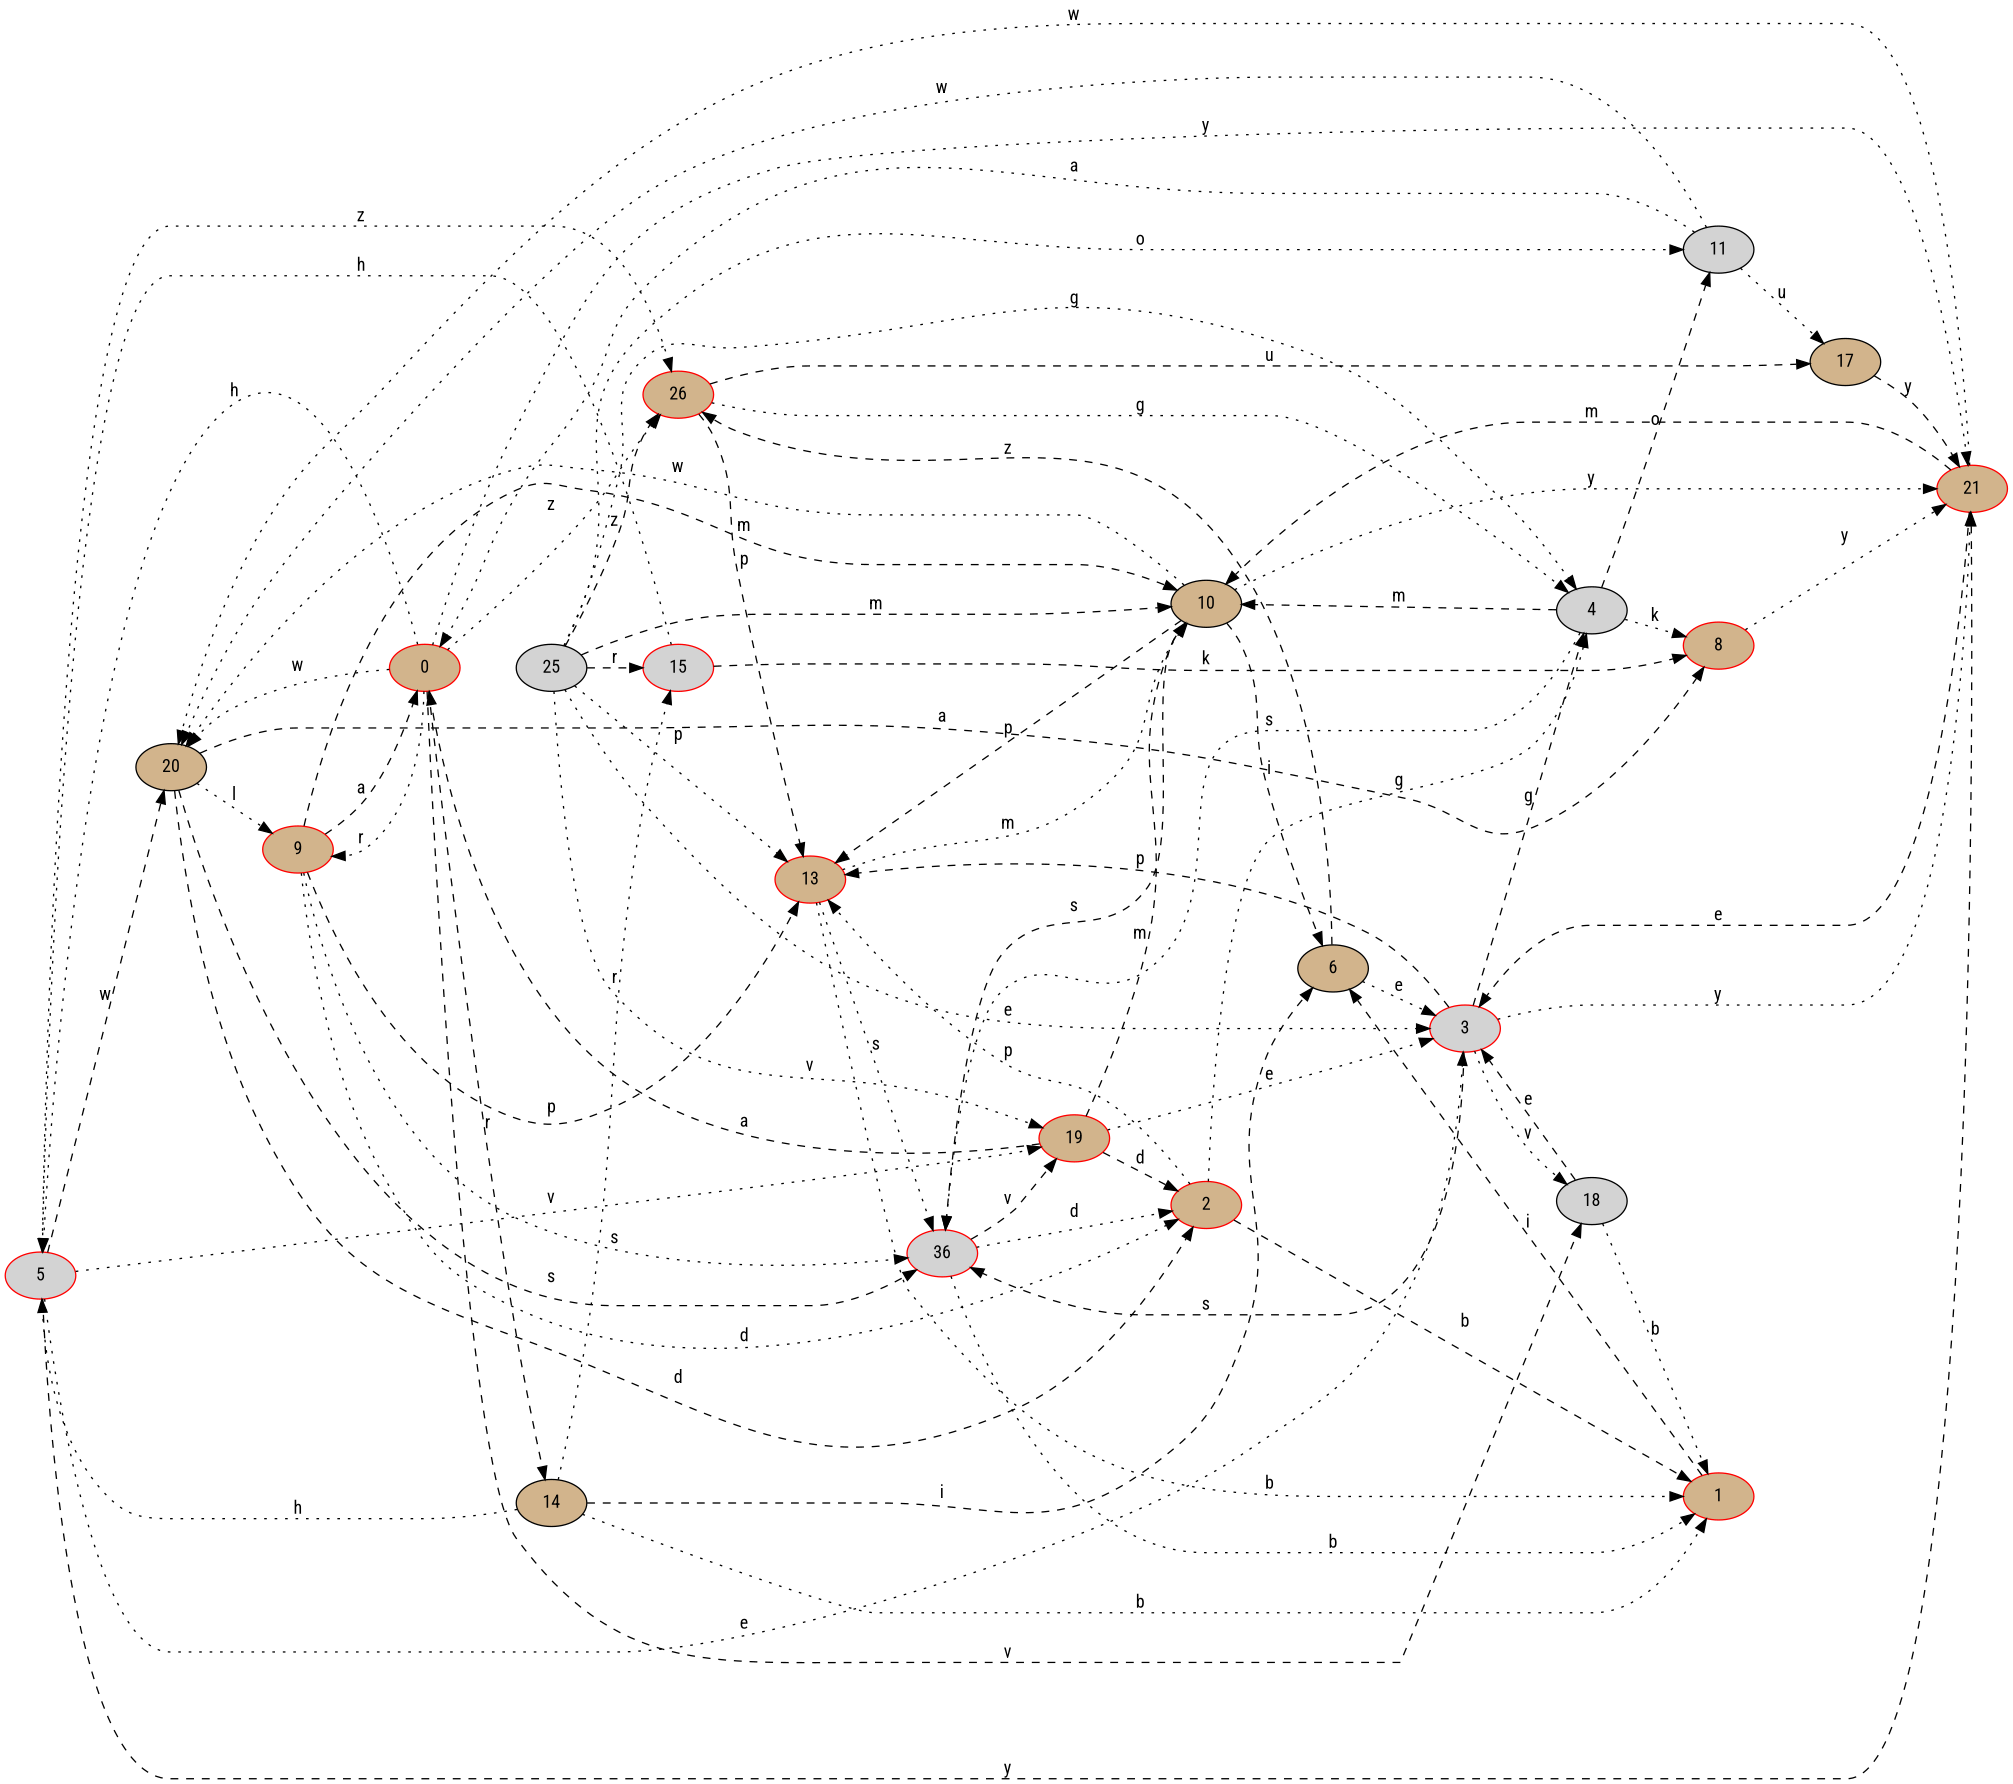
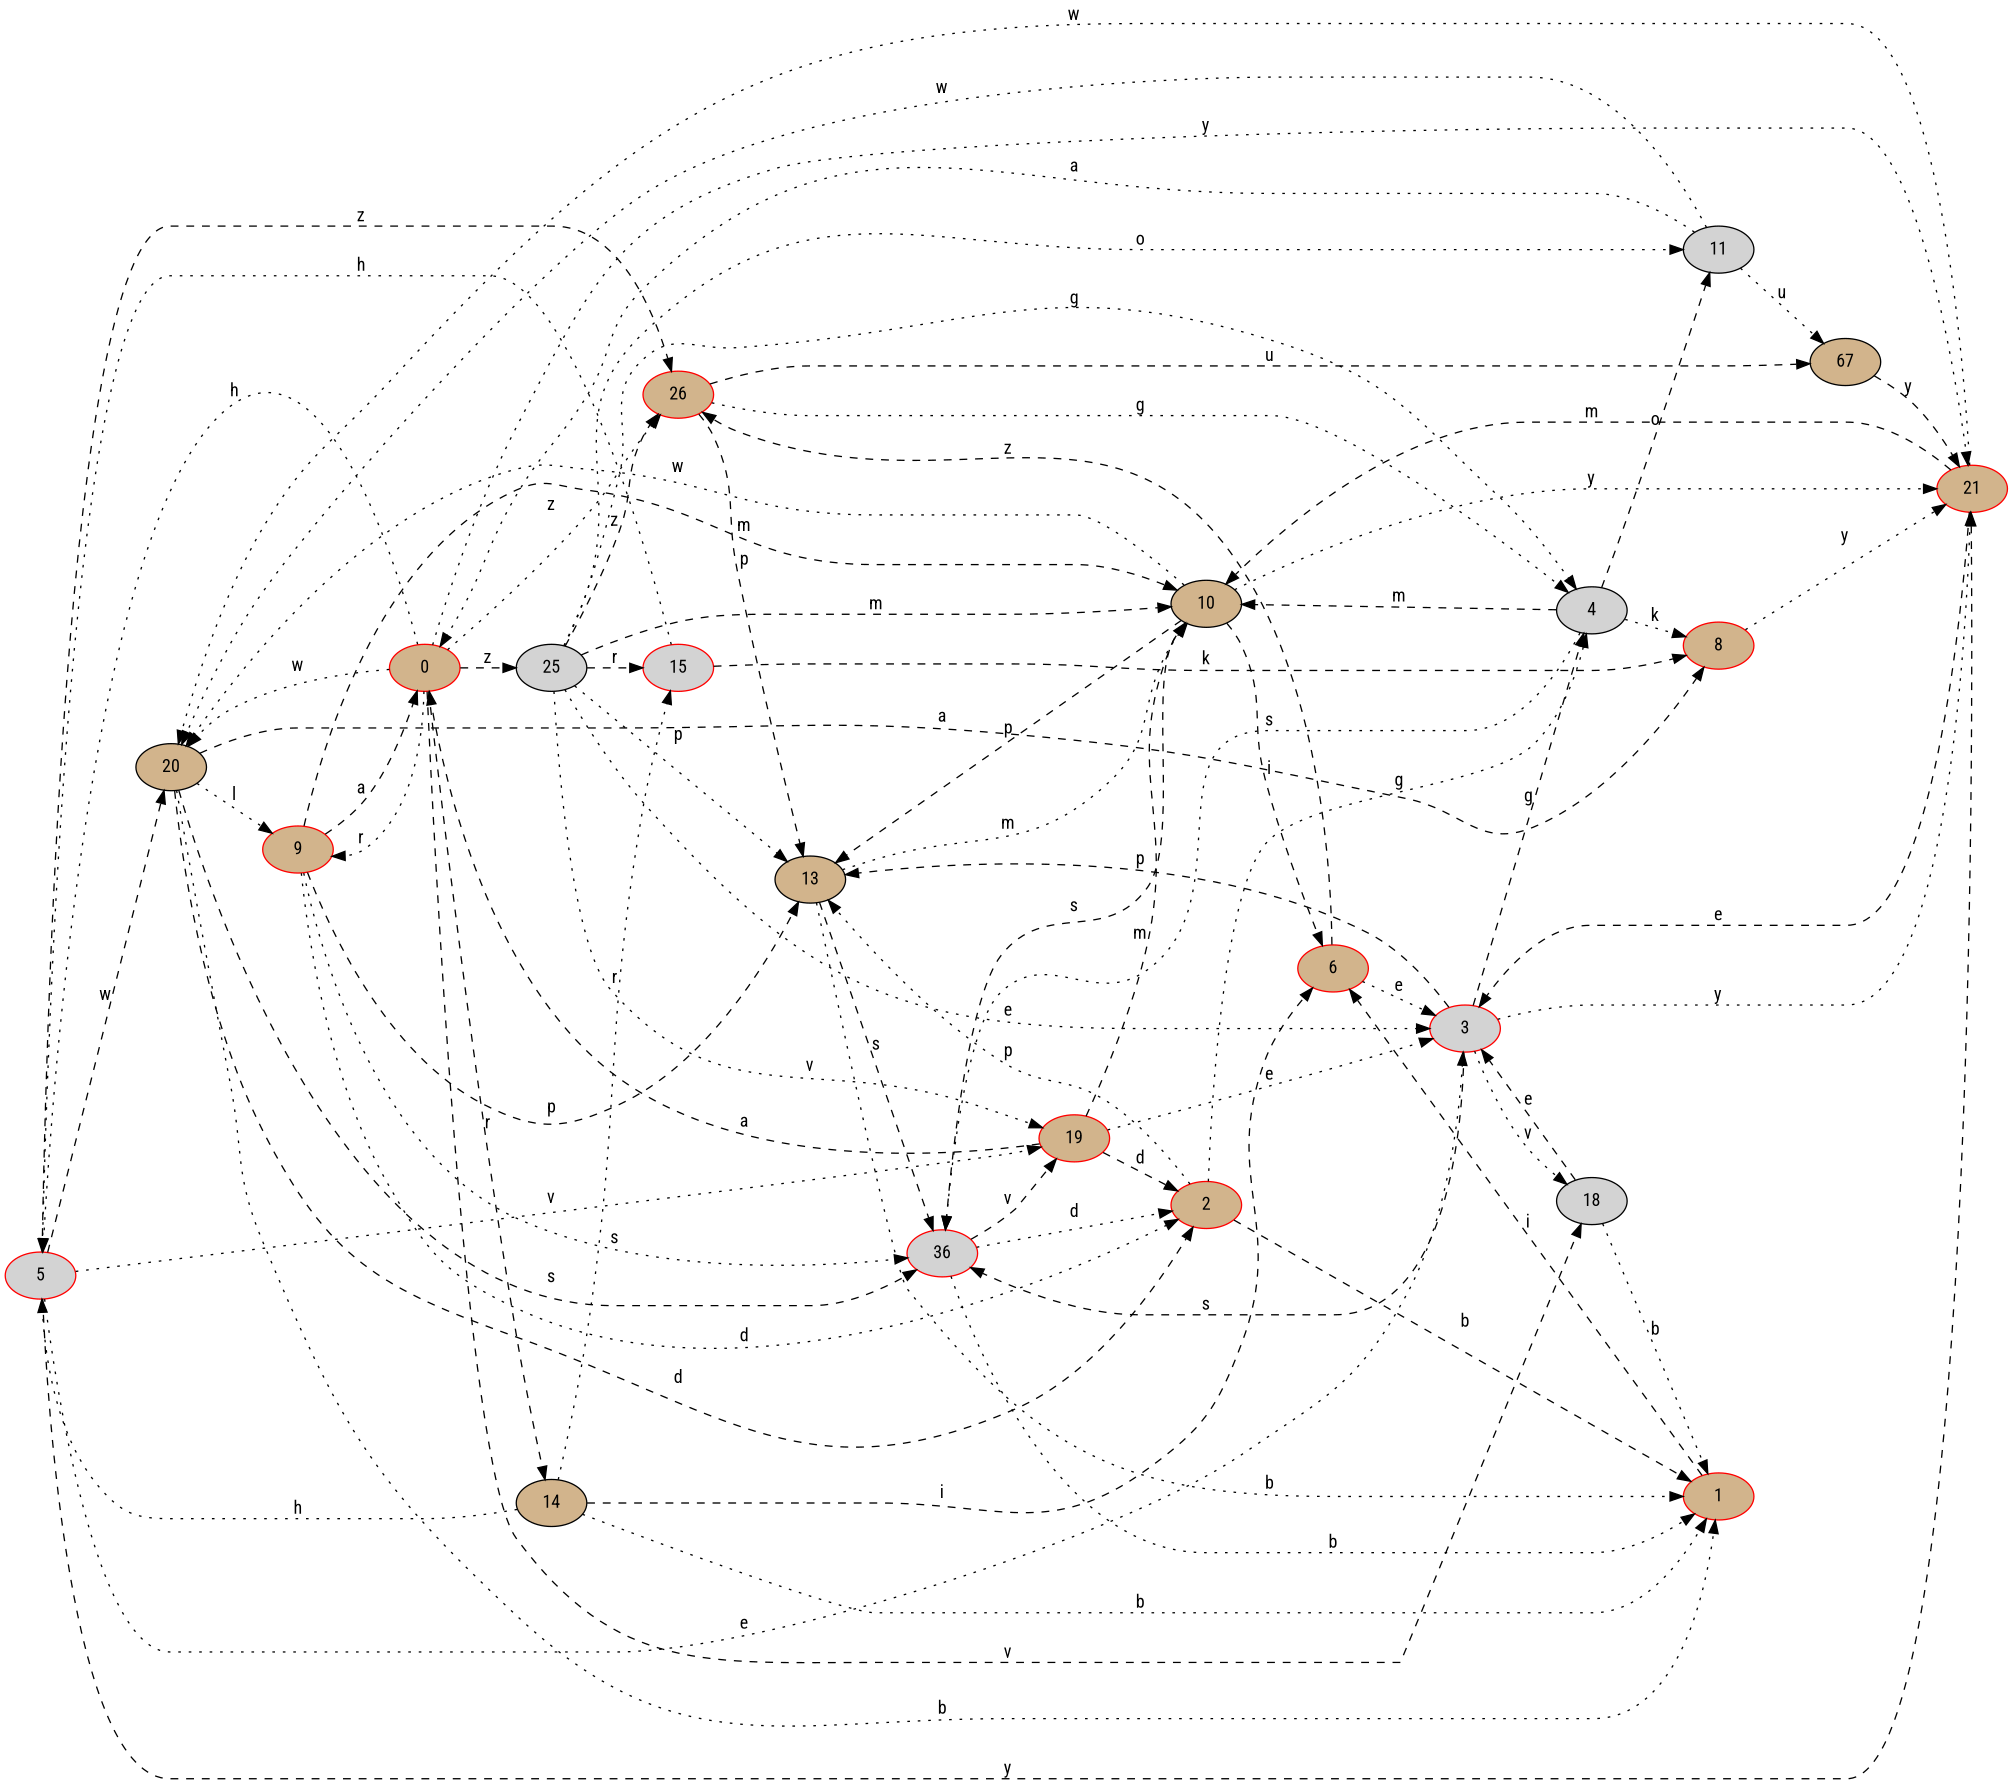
node "17": label "17" -> "67"
edge "5" -> "26": style dotted -> dashed
edge "0" -> "25": added, label "z"
node "13": color red -> black
node "6": color black -> red
edge "13" -> "36": style dotted -> dashed
edge "20" -> "1": added, label "b"
